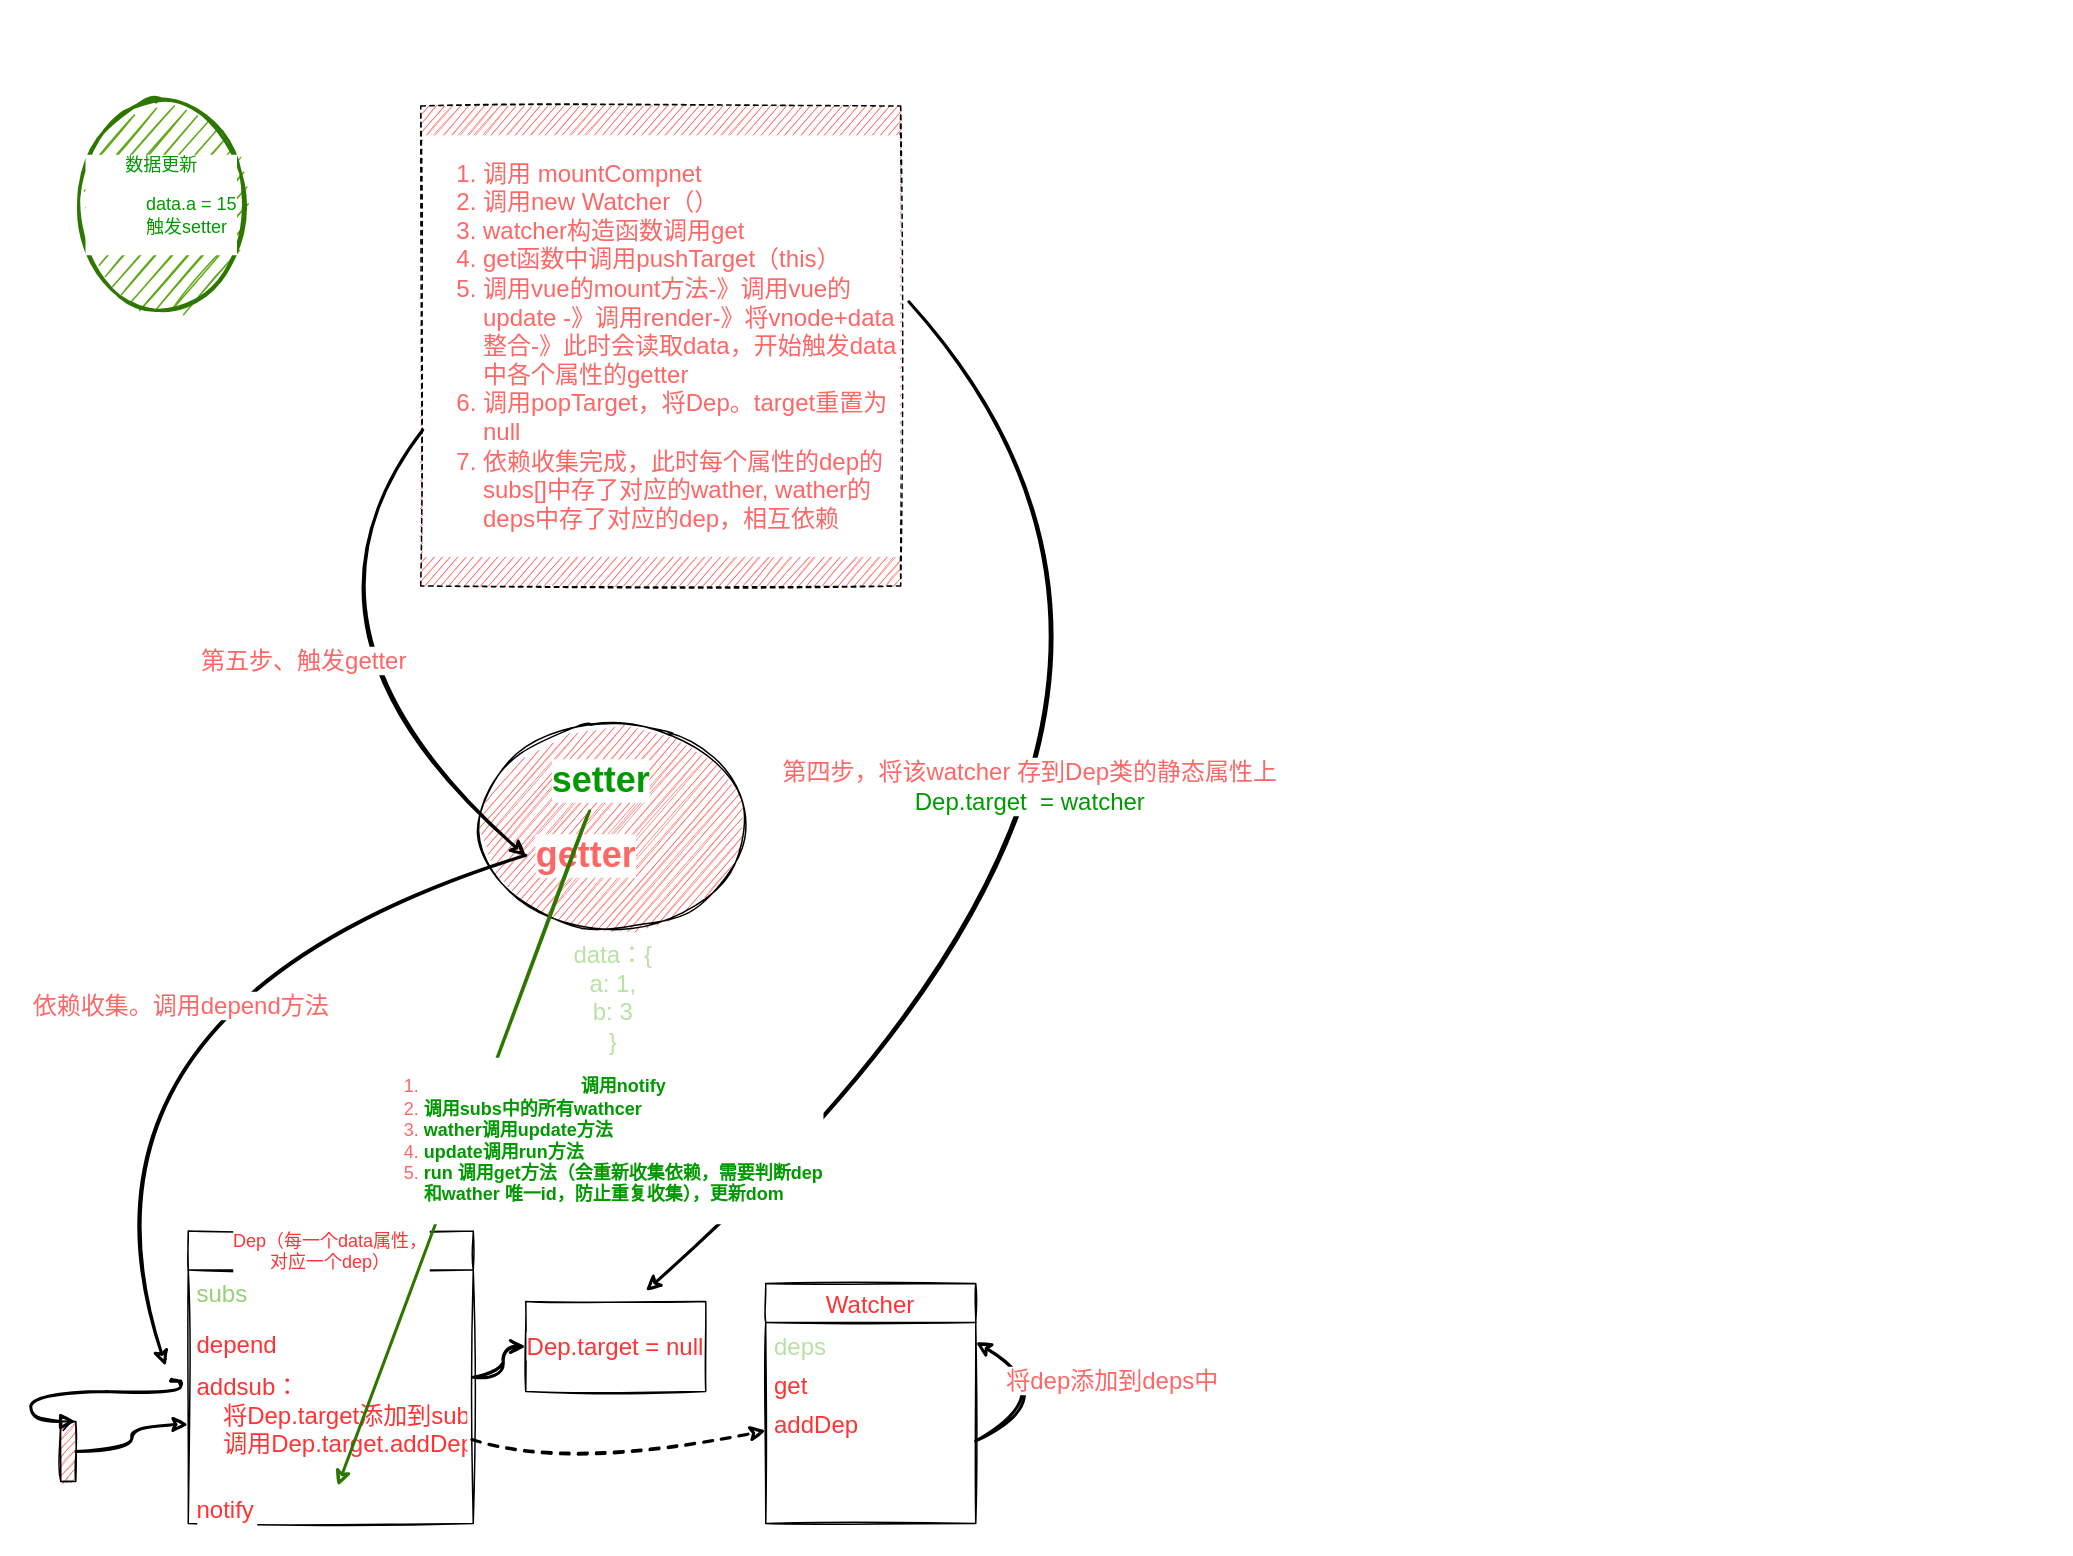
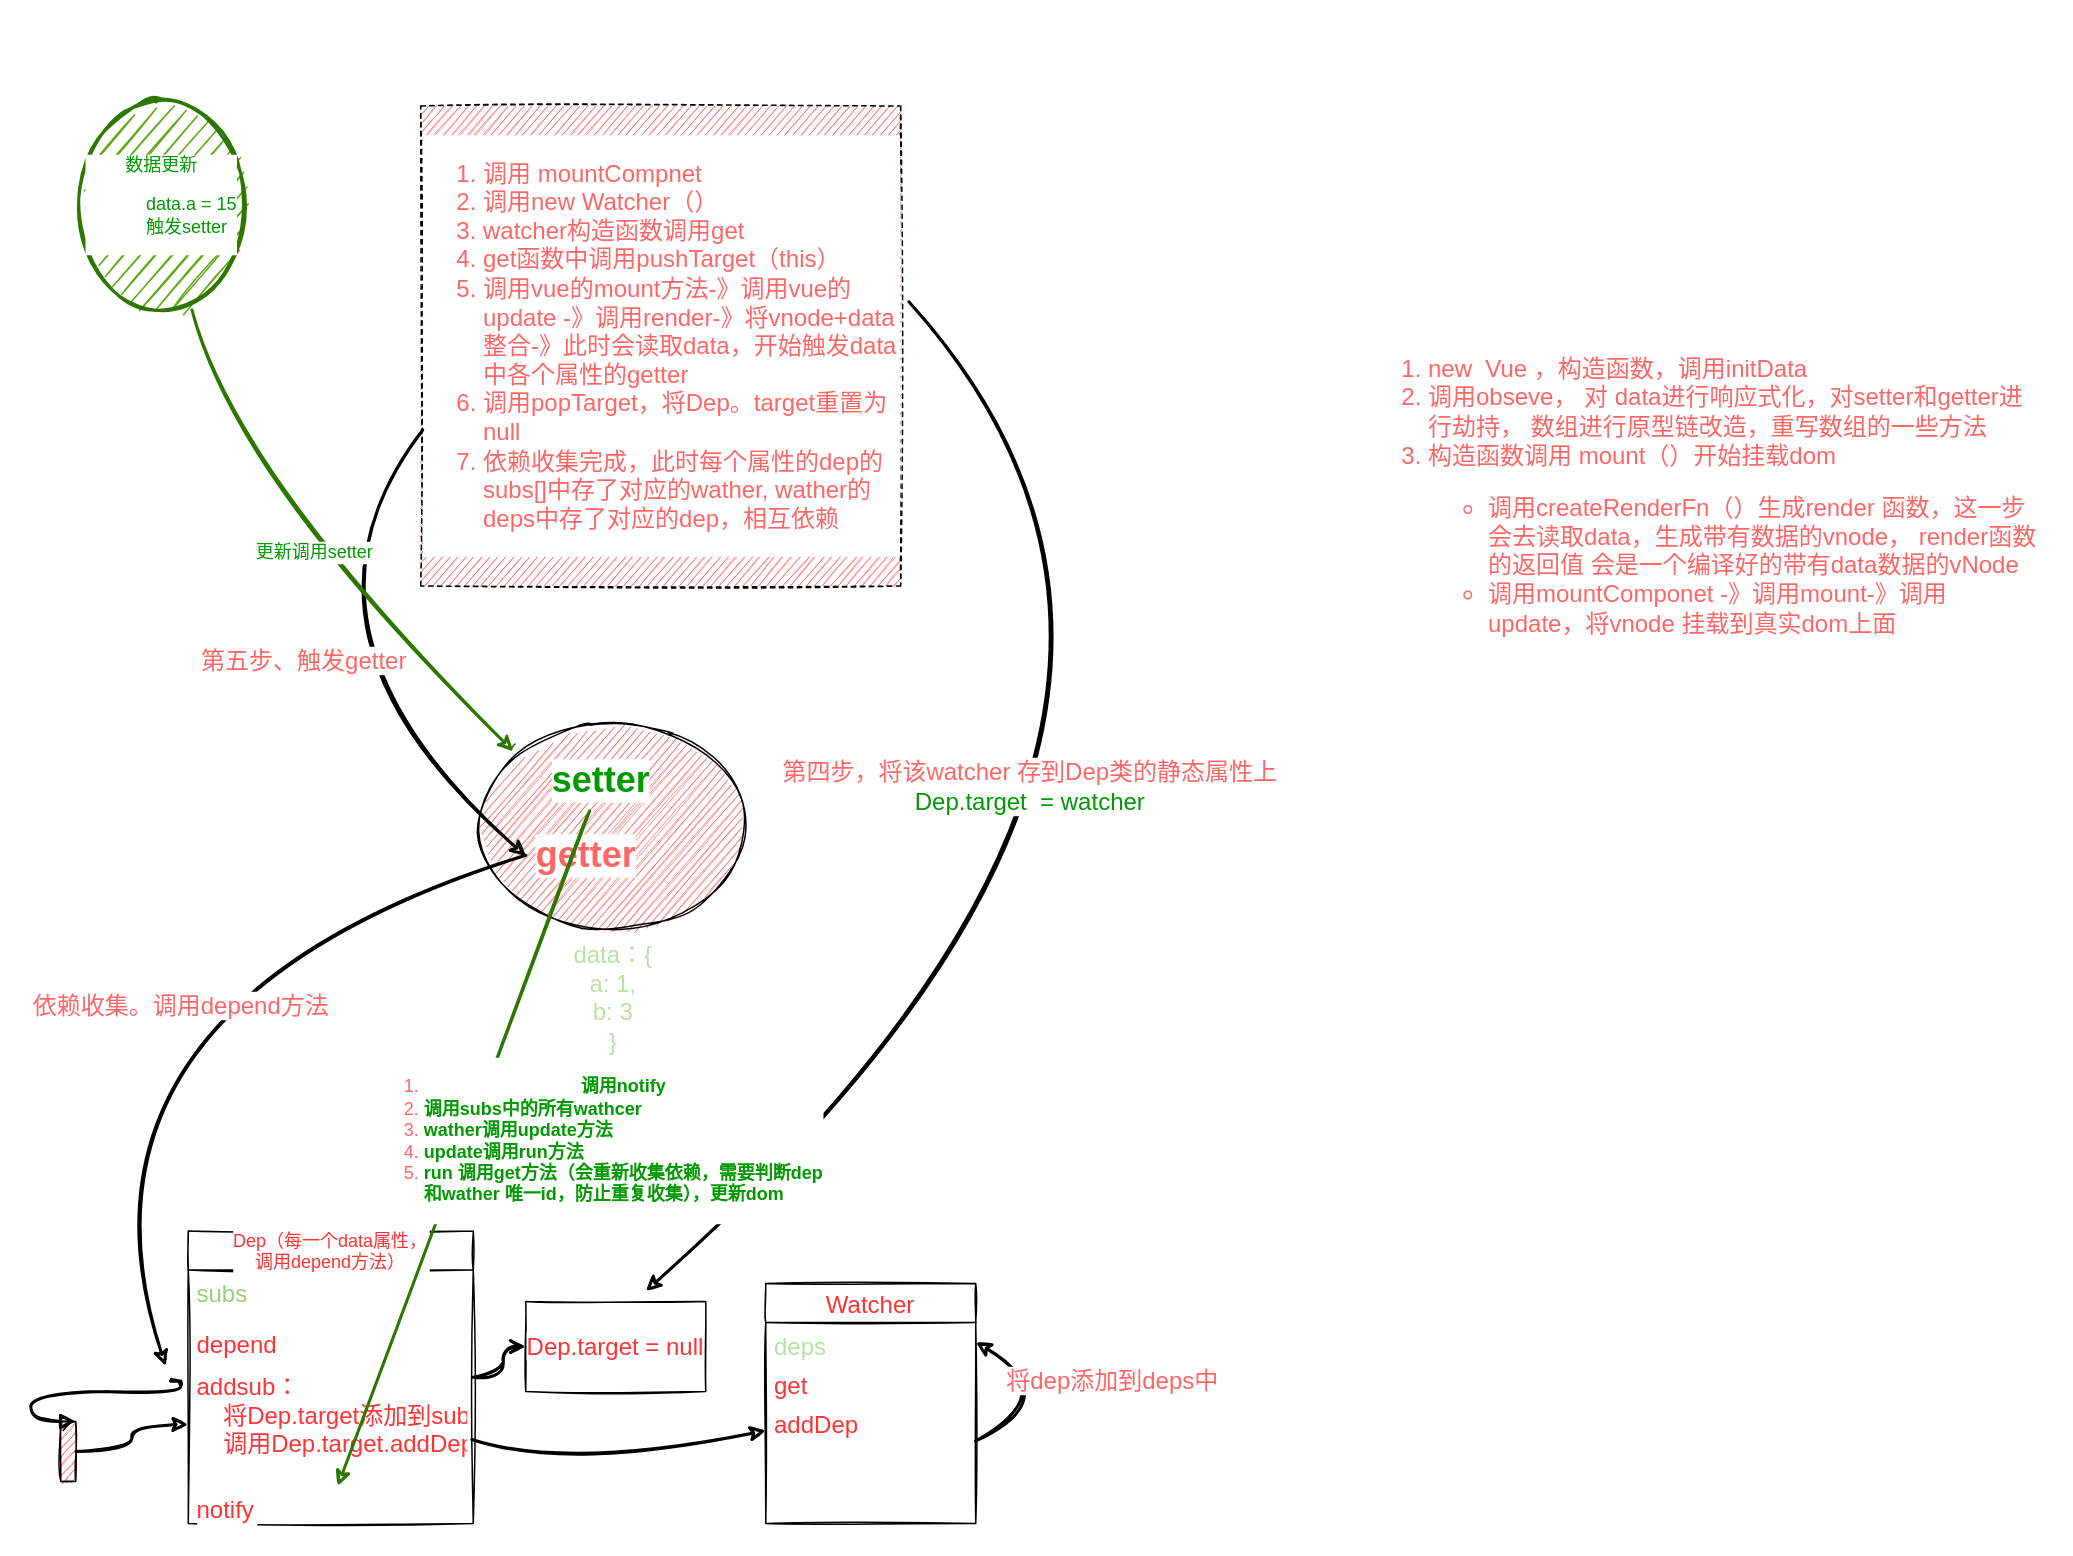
edge "数据更新data.a = 15 触发setter" -> "data：{ a: 1, b: 3 }": added, label "更新调用setter"
node "new Vue ，构造函数，调用initData 调用obseve， 对 data进行响应式化，对setter和getter进行劫持， 数组进行原型链改造，重写数组的一些方法 构造函数调用 mount（）开始挂载dom 调用createRenderFn（）生成render 函数，这一步会去读取data，生成带有数据的vnode， render函数的返回值 会是一个编译好的带有data数据的vNode 调用mountComponet -》调用mount-》调用update，将vnode 挂载到真实dom上面": added
node "Dep（每一个data属性， 对应一个dep）": label "Dep（每一个data属性， 对应一个dep）" -> "Dep（每一个data属性， 调用depend方法）"
edge "addsub： 将Dep.target添加到subs中 调用Dep.target.addDep(this)" -> "addDep": style dashed -> solid
